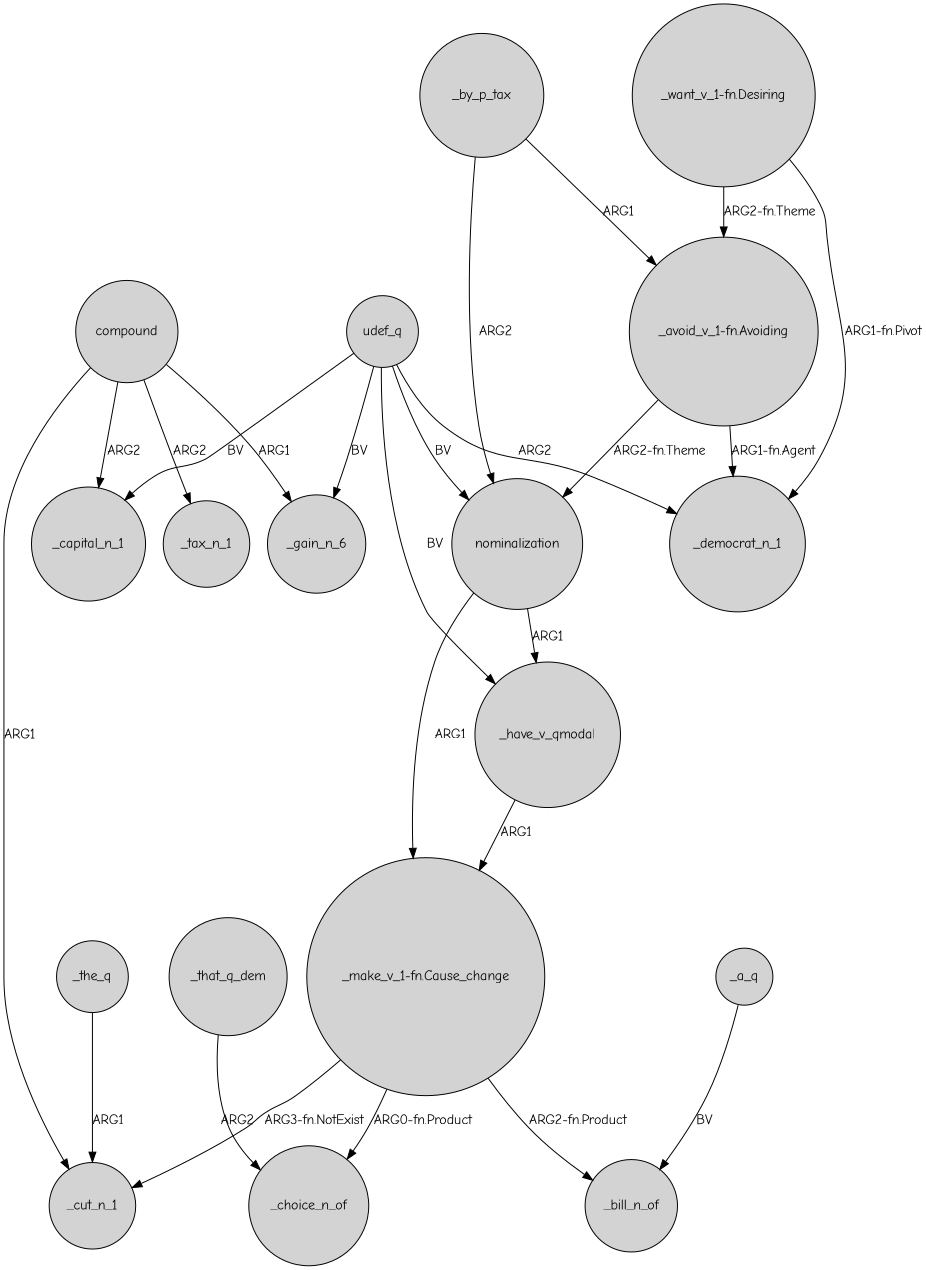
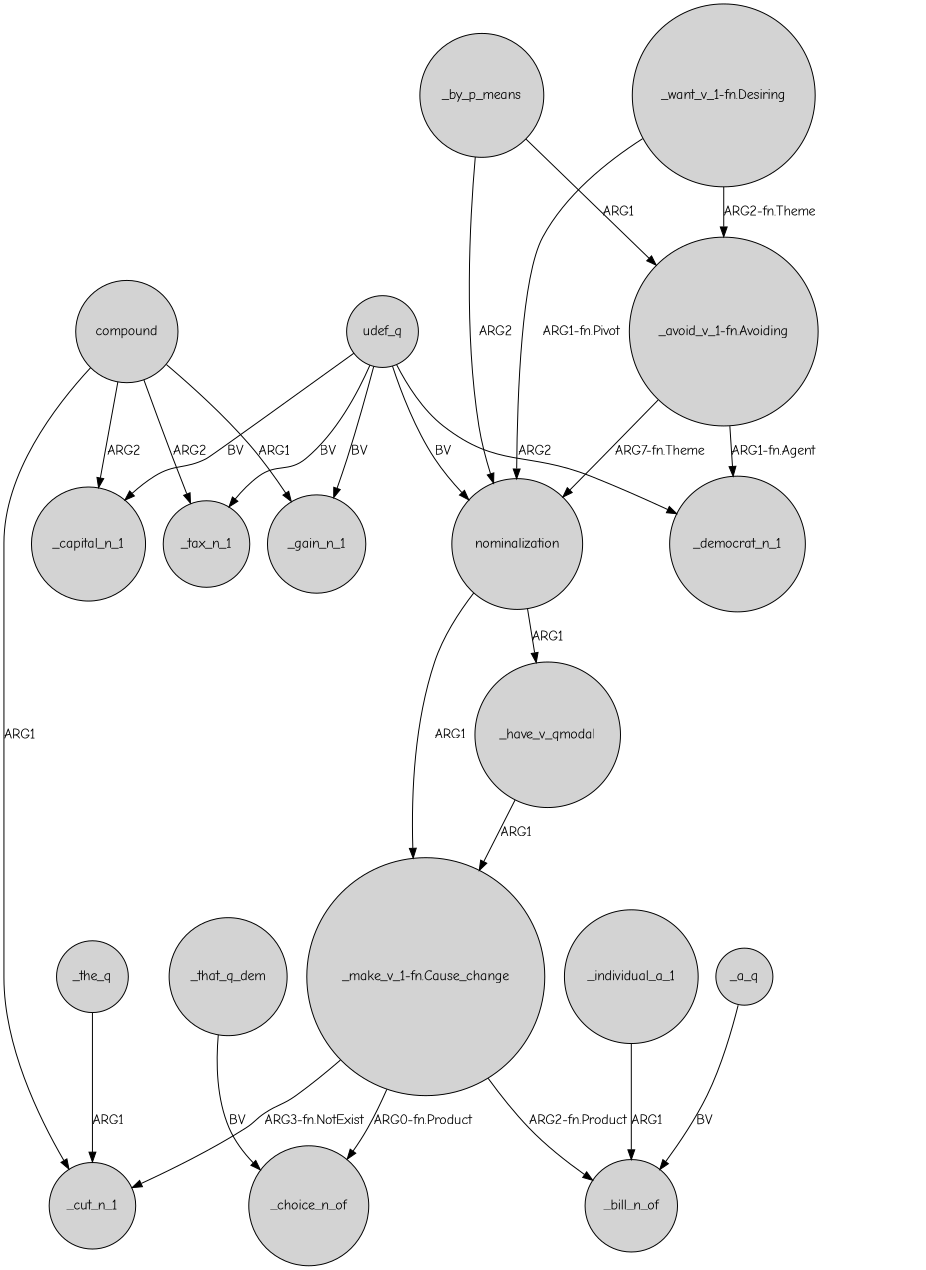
node "_by_p_tax": label "_by_p_tax" -> "_by_p_means"
edge "_want_v_1-fn.Desiring" -> "_democrat_n_1": now "_want_v_1-fn.Desiring" -> "nominalization"
edge "_avoid_v_1-fn.Avoiding" -> "nominalization": label "ARG2-fn.Theme" -> "ARG7-fn.Theme"
edge "udef_q" -> "_have_v_qmodal": now "udef_q" -> "_tax_n_1"
node "_gain_n_6": label "_gain_n_6" -> "_gain_n_1"
node "_individual_a_1": added
edge "_that_q_dem" -> "_choice_n_of": label "ARG2" -> "BV"
